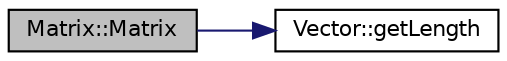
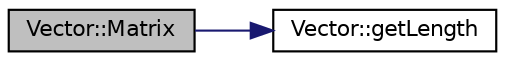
node "Matrix::Matrix": label "Matrix::Matrix" -> "Vector::Matrix"
